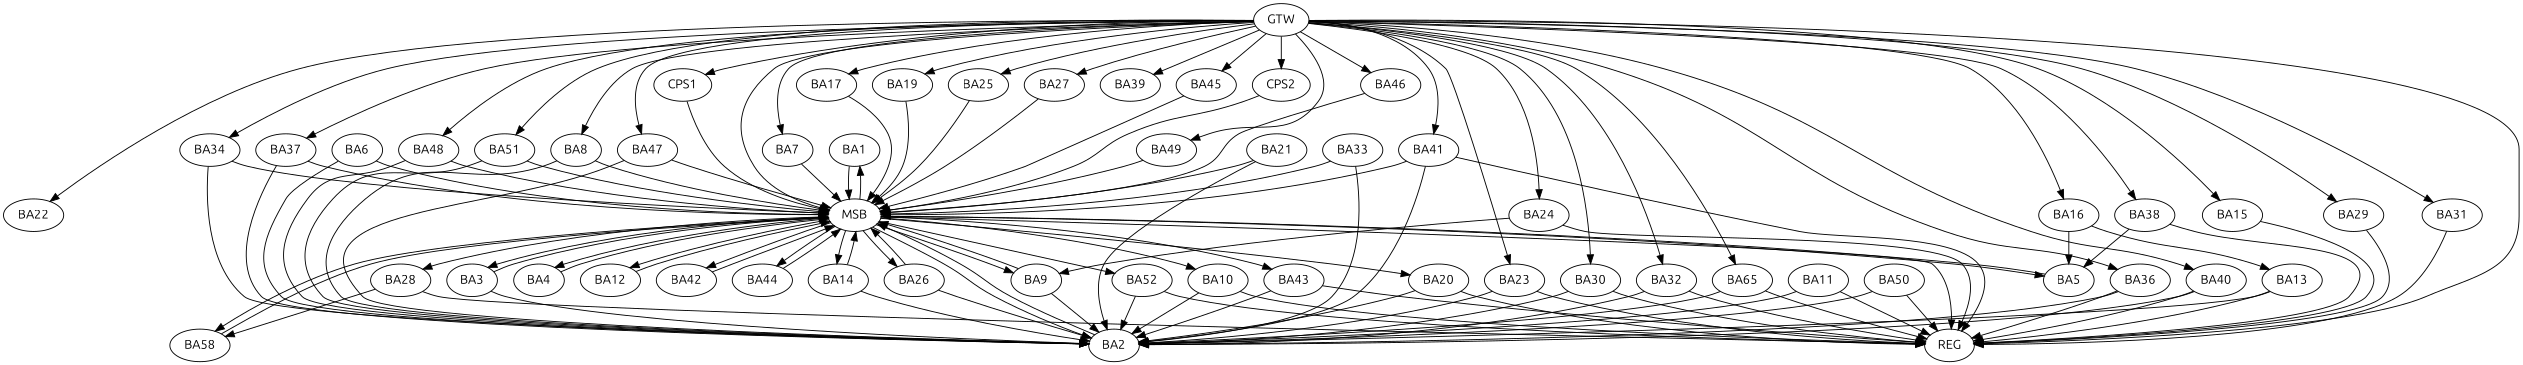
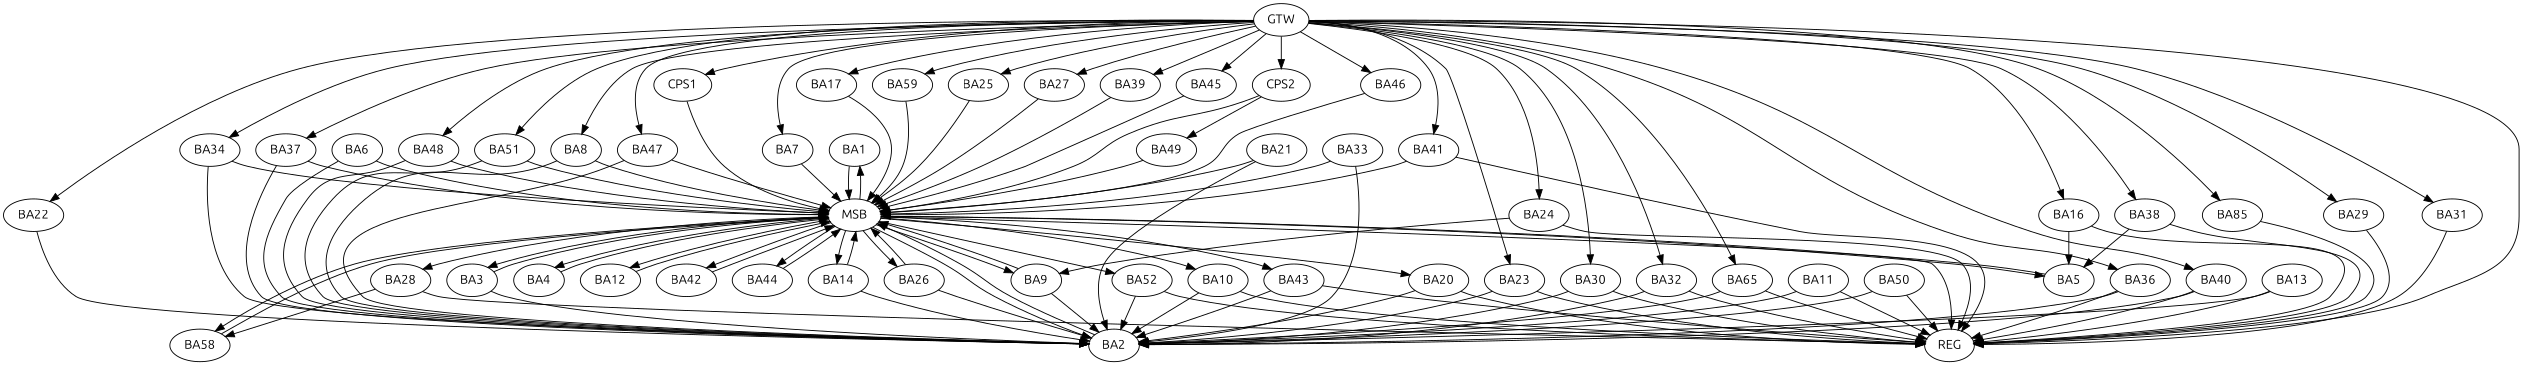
edge "GTW" -> "MSB": now "BA39" -> "MSB"
node "BA19": label "BA19" -> "BA59"
edge "GTW" -> "BA49": now "CPS2" -> "BA49"
node "BA15": label "BA15" -> "BA85"
edge "BA16" -> "BA13": now "BA16" -> "REG"
edge "BA41" -> "BA2": now "BA22" -> "BA2"
